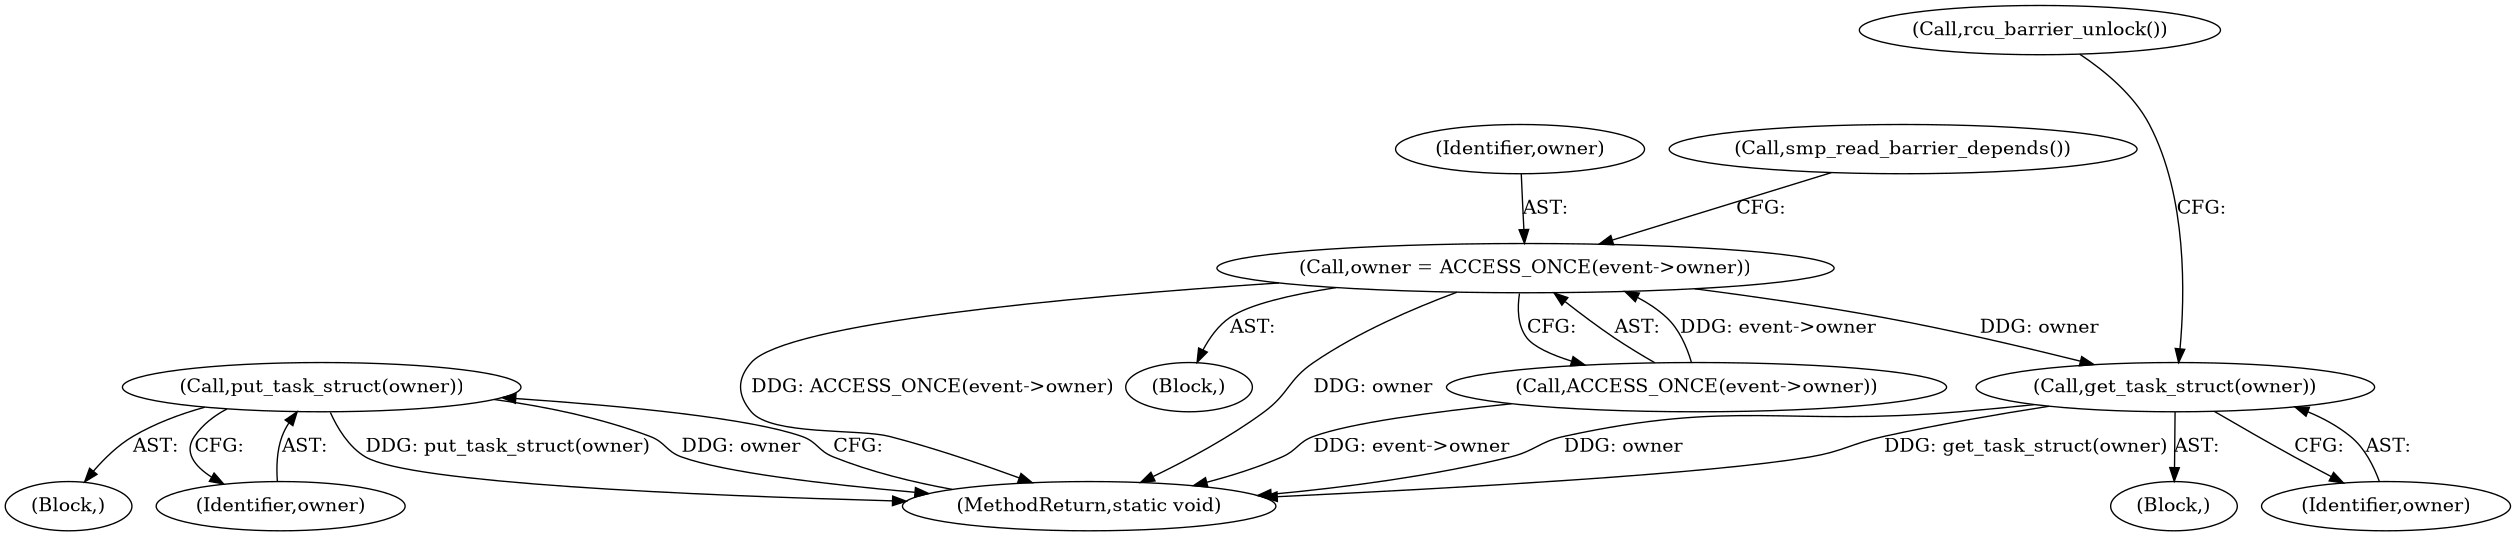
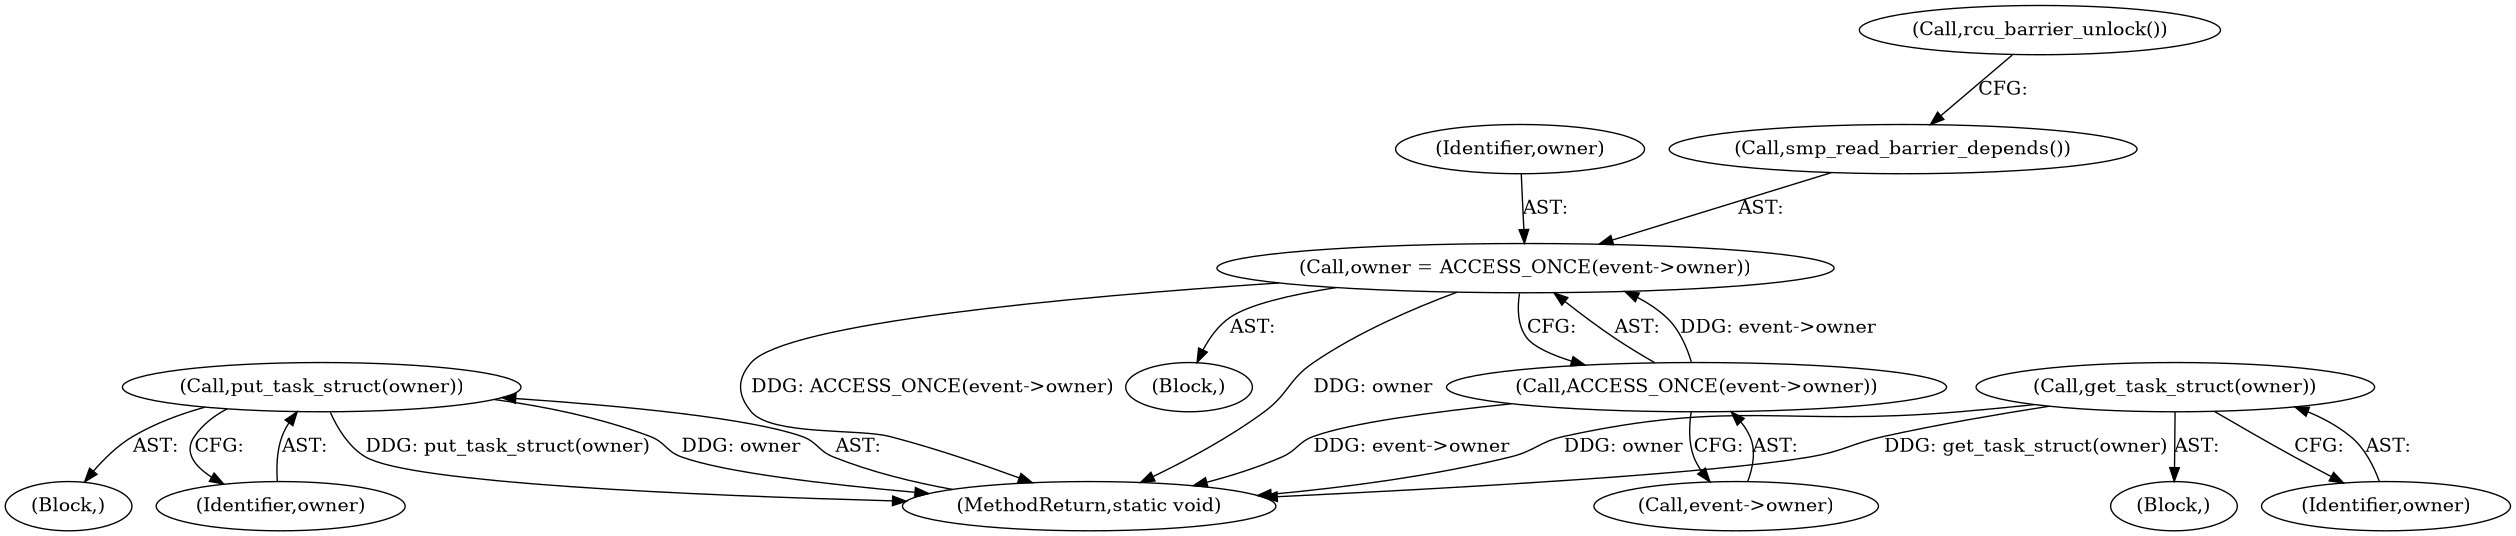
edge "(Call,rcu_barrier_unlock())" -> "(Call,get_task_struct(owner))": now "(Call,rcu_barrier_unlock())" -> "(Call,smp_read_barrier_depends())"
edge "(Call,smp_read_barrier_depends())" -> "(Call,owner = ACCESS_ONCE(event->owner))": label "CFG: " -> "AST: "
edge "(Call,owner = ACCESS_ONCE(event->owner))" -> "(Call,get_task_struct(owner))": removed, label "DDG: owner"
edge "(MethodReturn,static void)" -> "(Call,put_task_struct(owner))": label "CFG: " -> "AST: "
node "(Call,event->owner)": added
